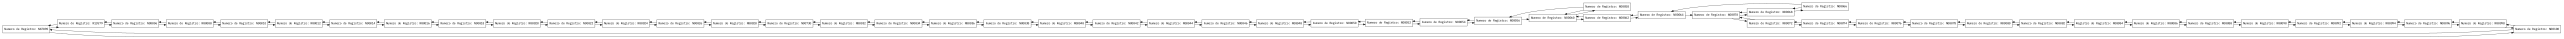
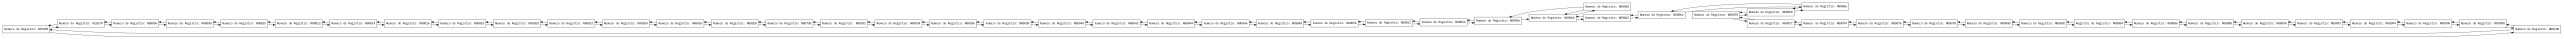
edge "Numero de Registro: N00064" -> "Numero de Registro: N00070": now "Numero de Registro: N00064" -> "Numero de Registro: N00066"
